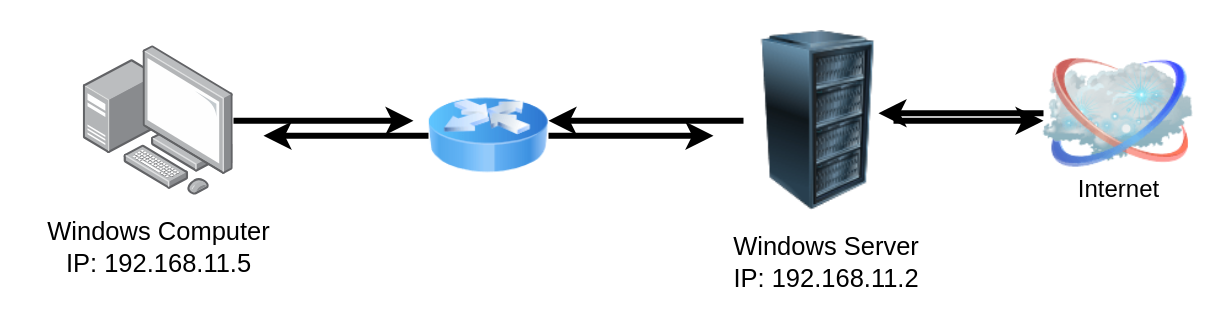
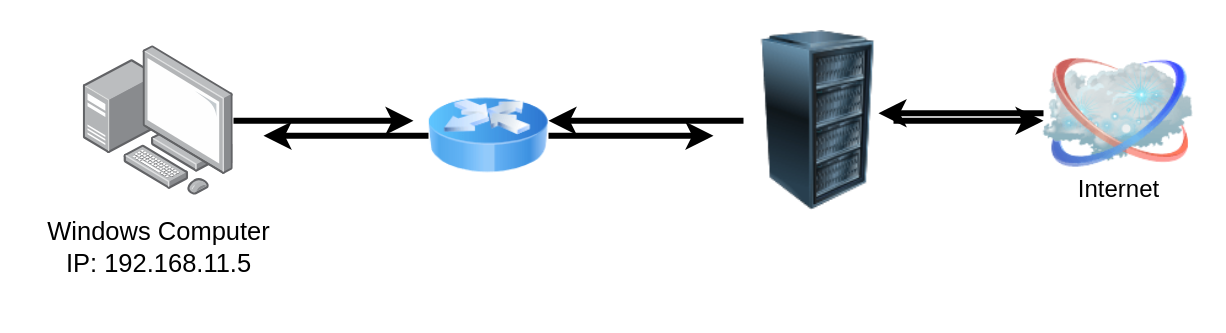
node "Windows Server IP: 192.168.11.2": removed
